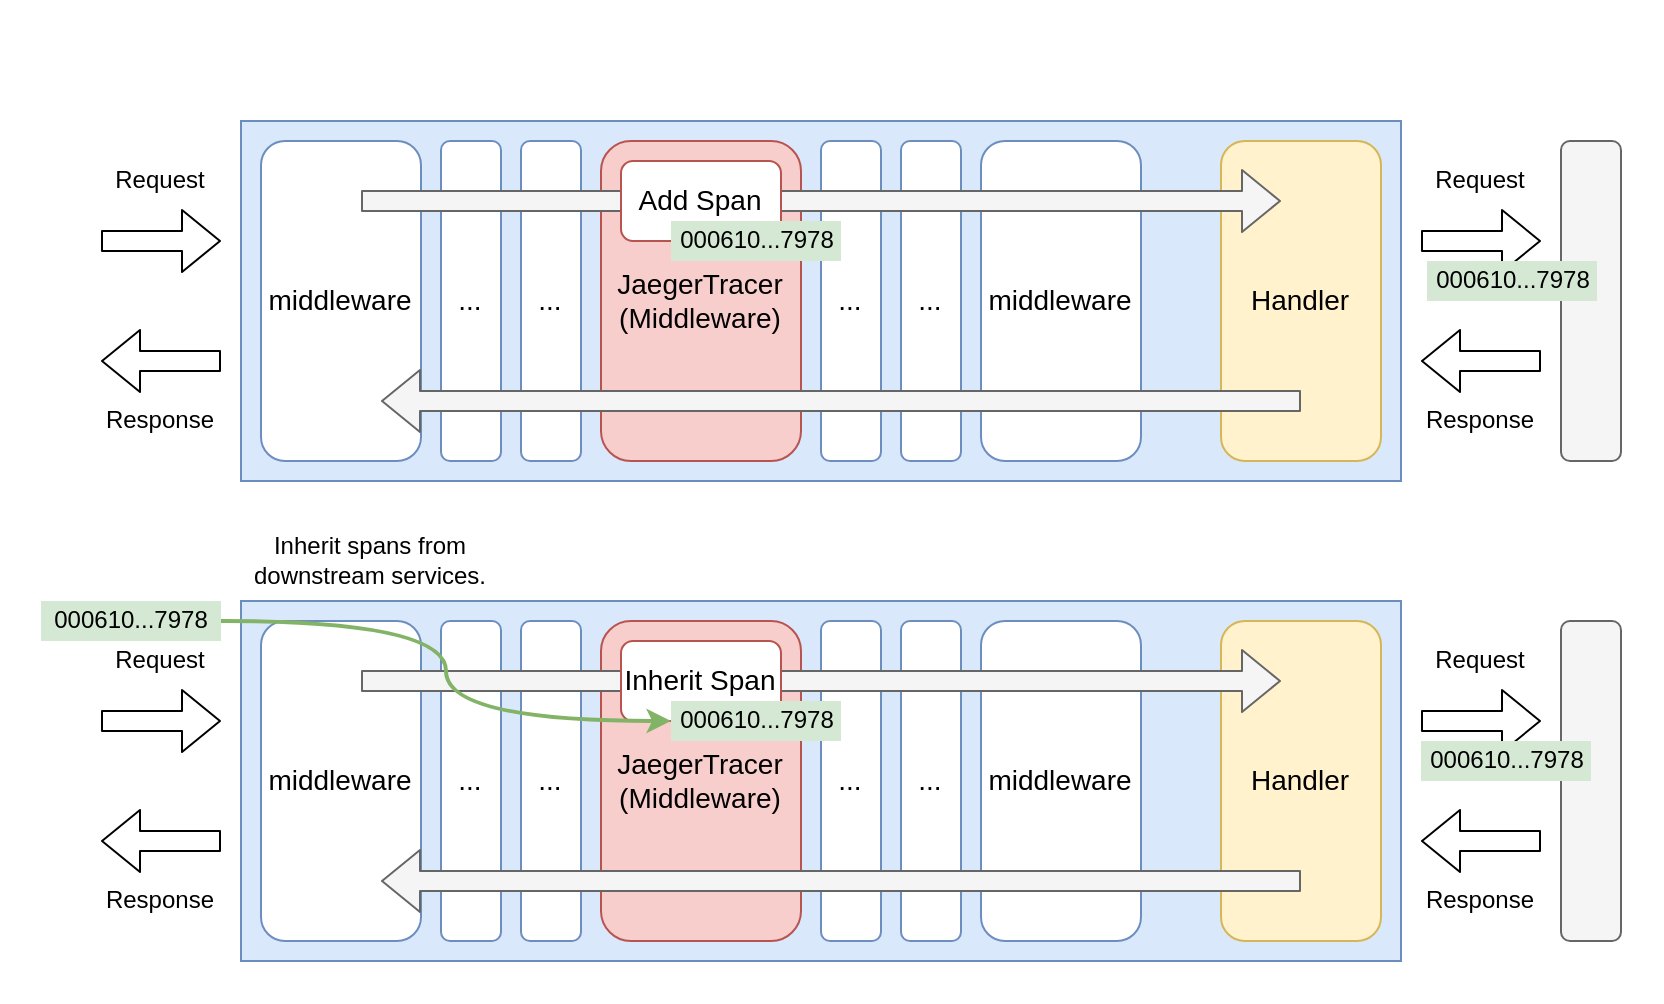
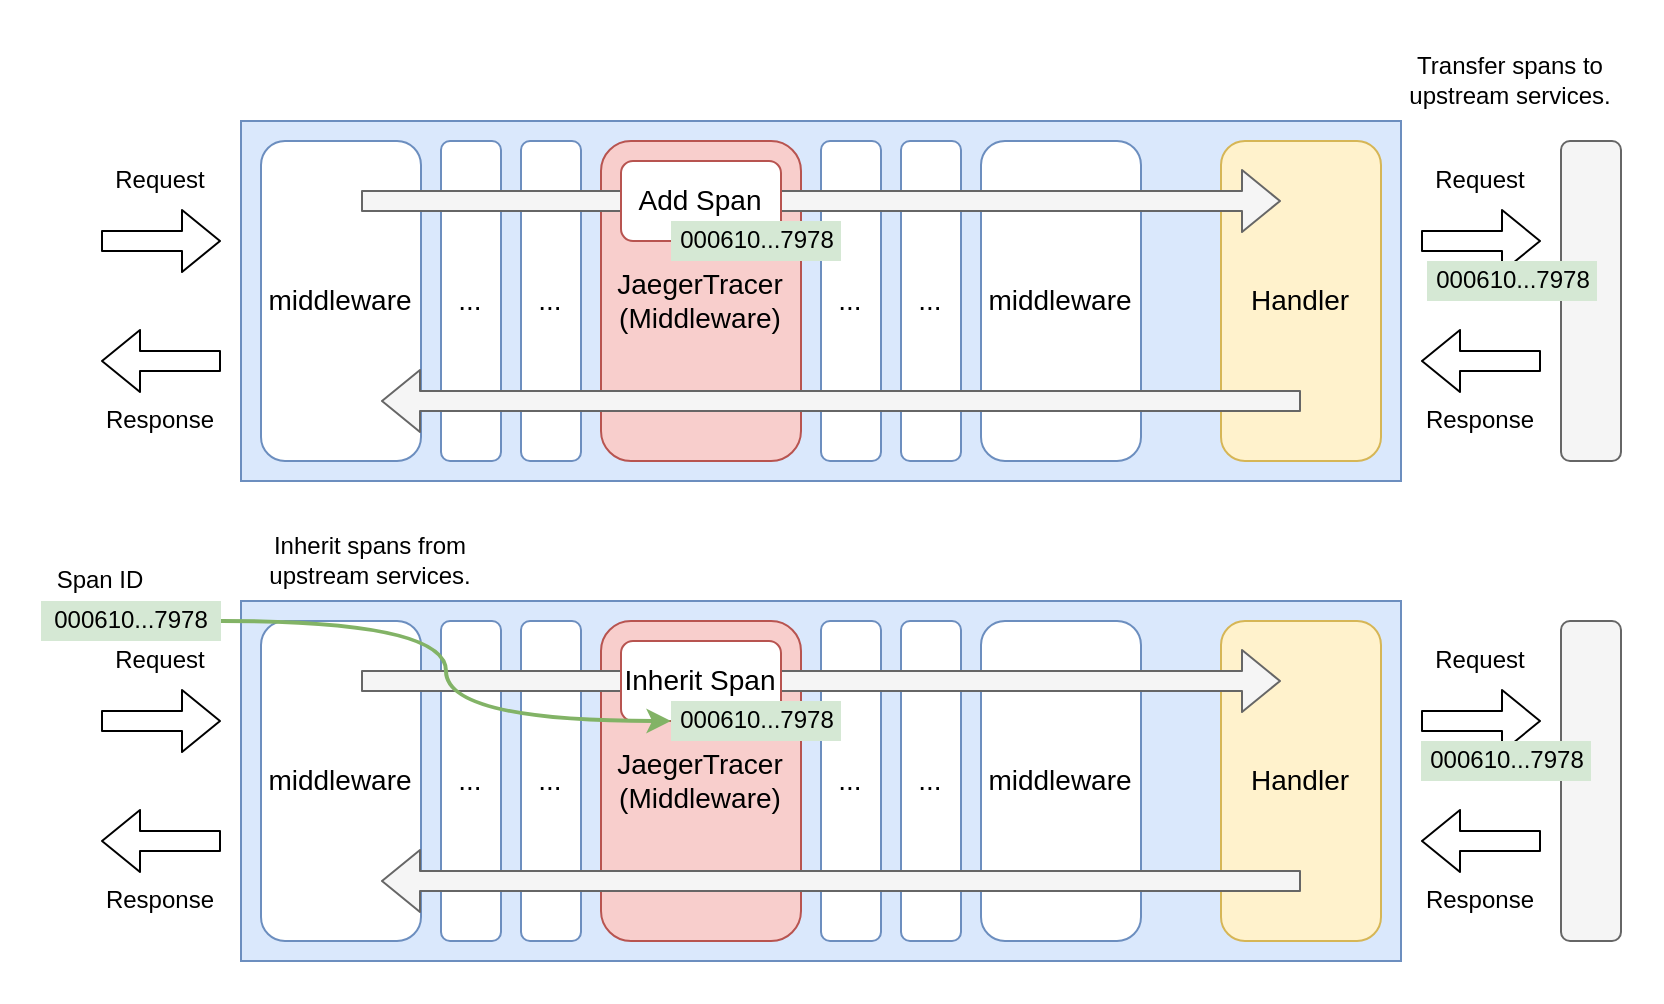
node "Transfer spans to upstream services.": added
node "Inherit spans from downstream services.": label "Inherit spans from downstream services." -> "Inherit spans from upstream services."
node "Span ID": added
